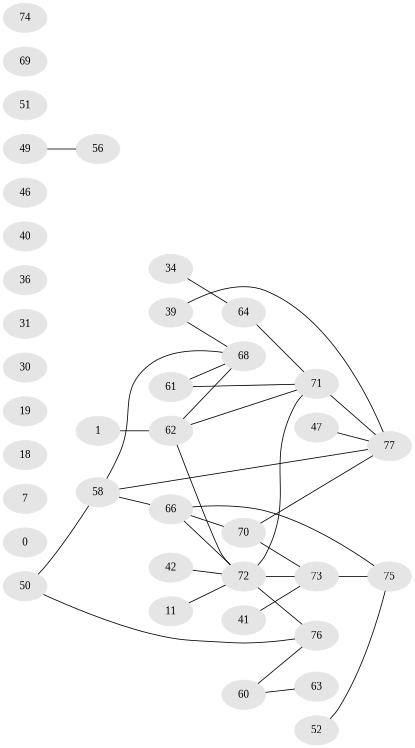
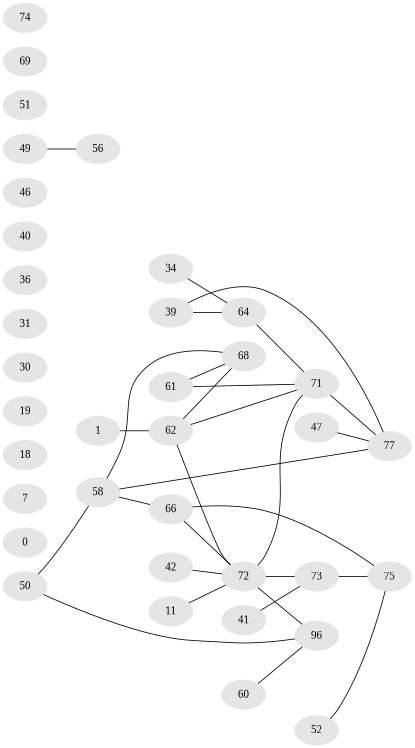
edge "39" -- "68": now "39" -- "64"
node "70": removed
node "76": label "76" -> "96"
node "63": removed
